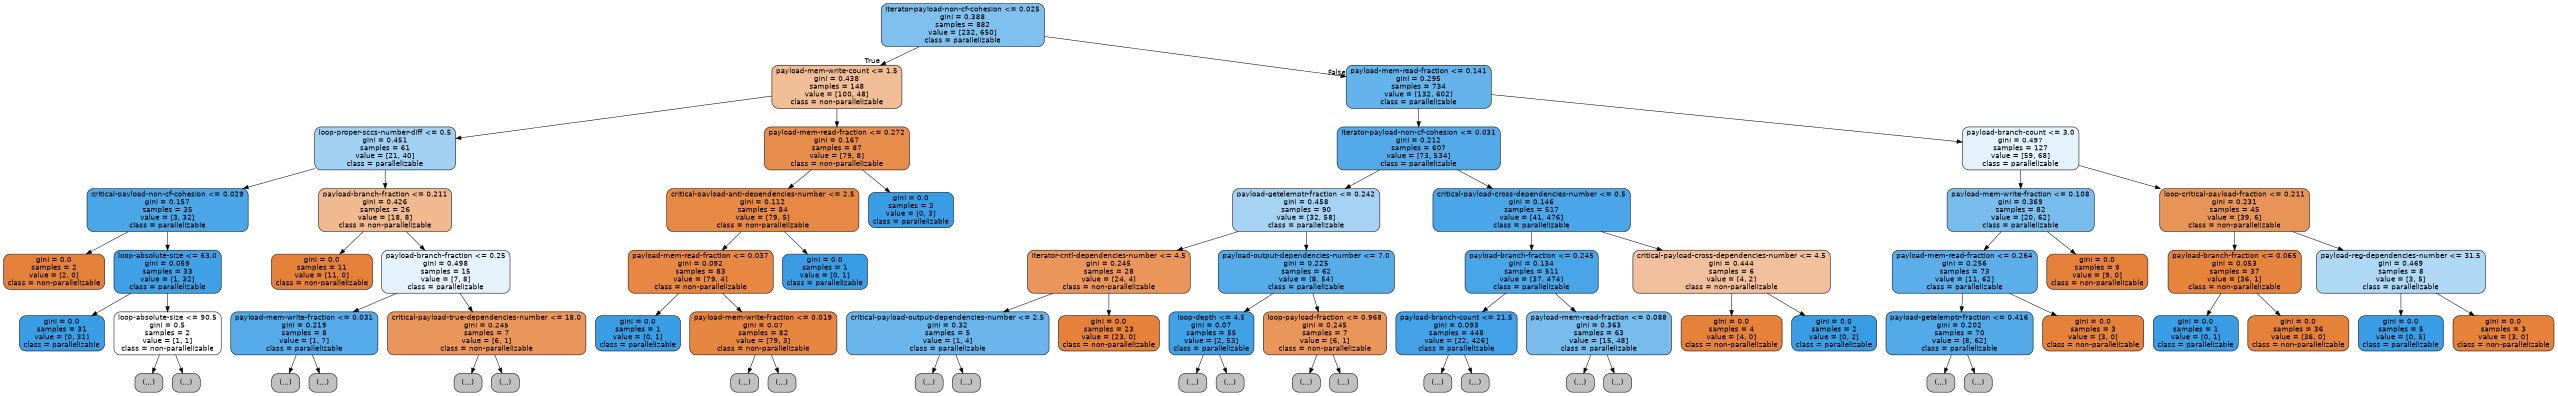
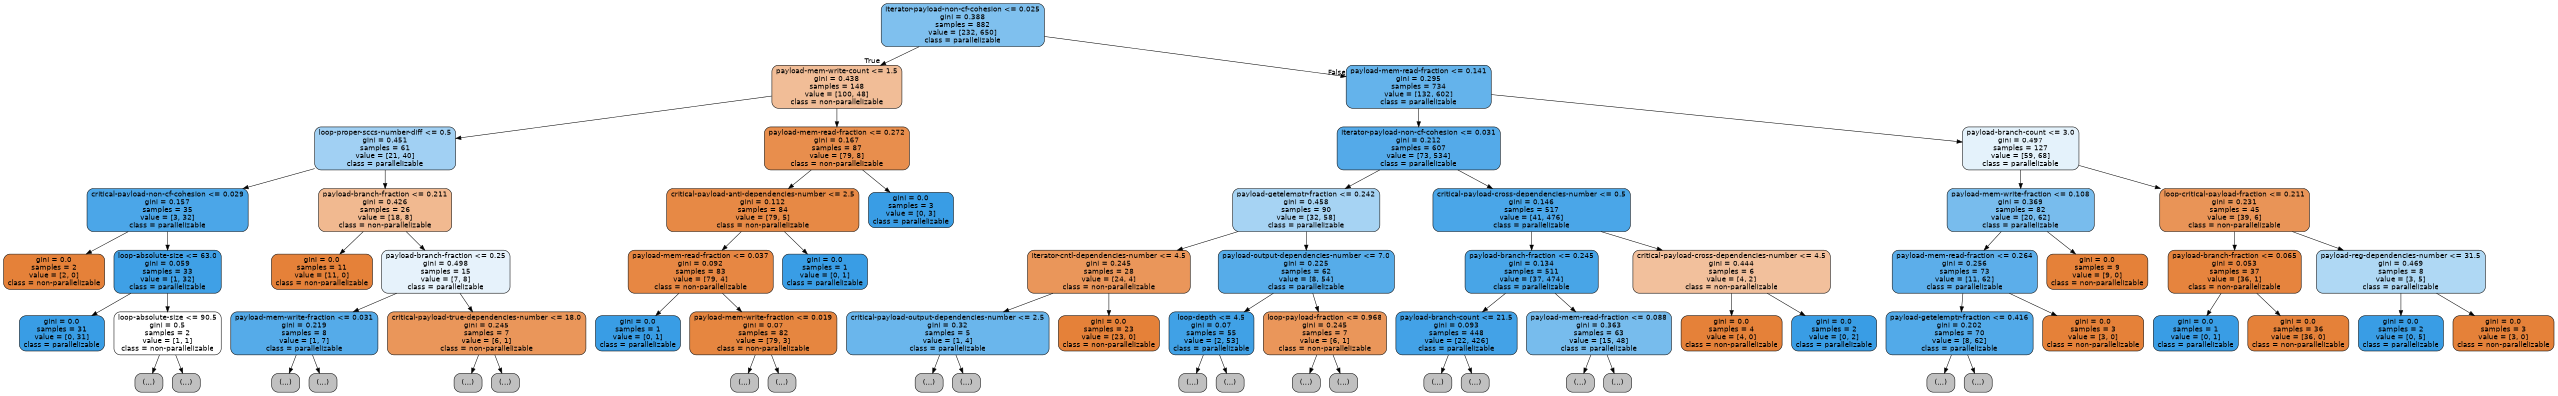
node "gini = 0.0 samples = 5 value = [0, 5] class = parallelizable": label "gini = 0.0 samples = 5 value = [0, 5] class = parallelizable" -> "gini = 0.0 samples = 2 value = [0, 5] class = parallelizable"
